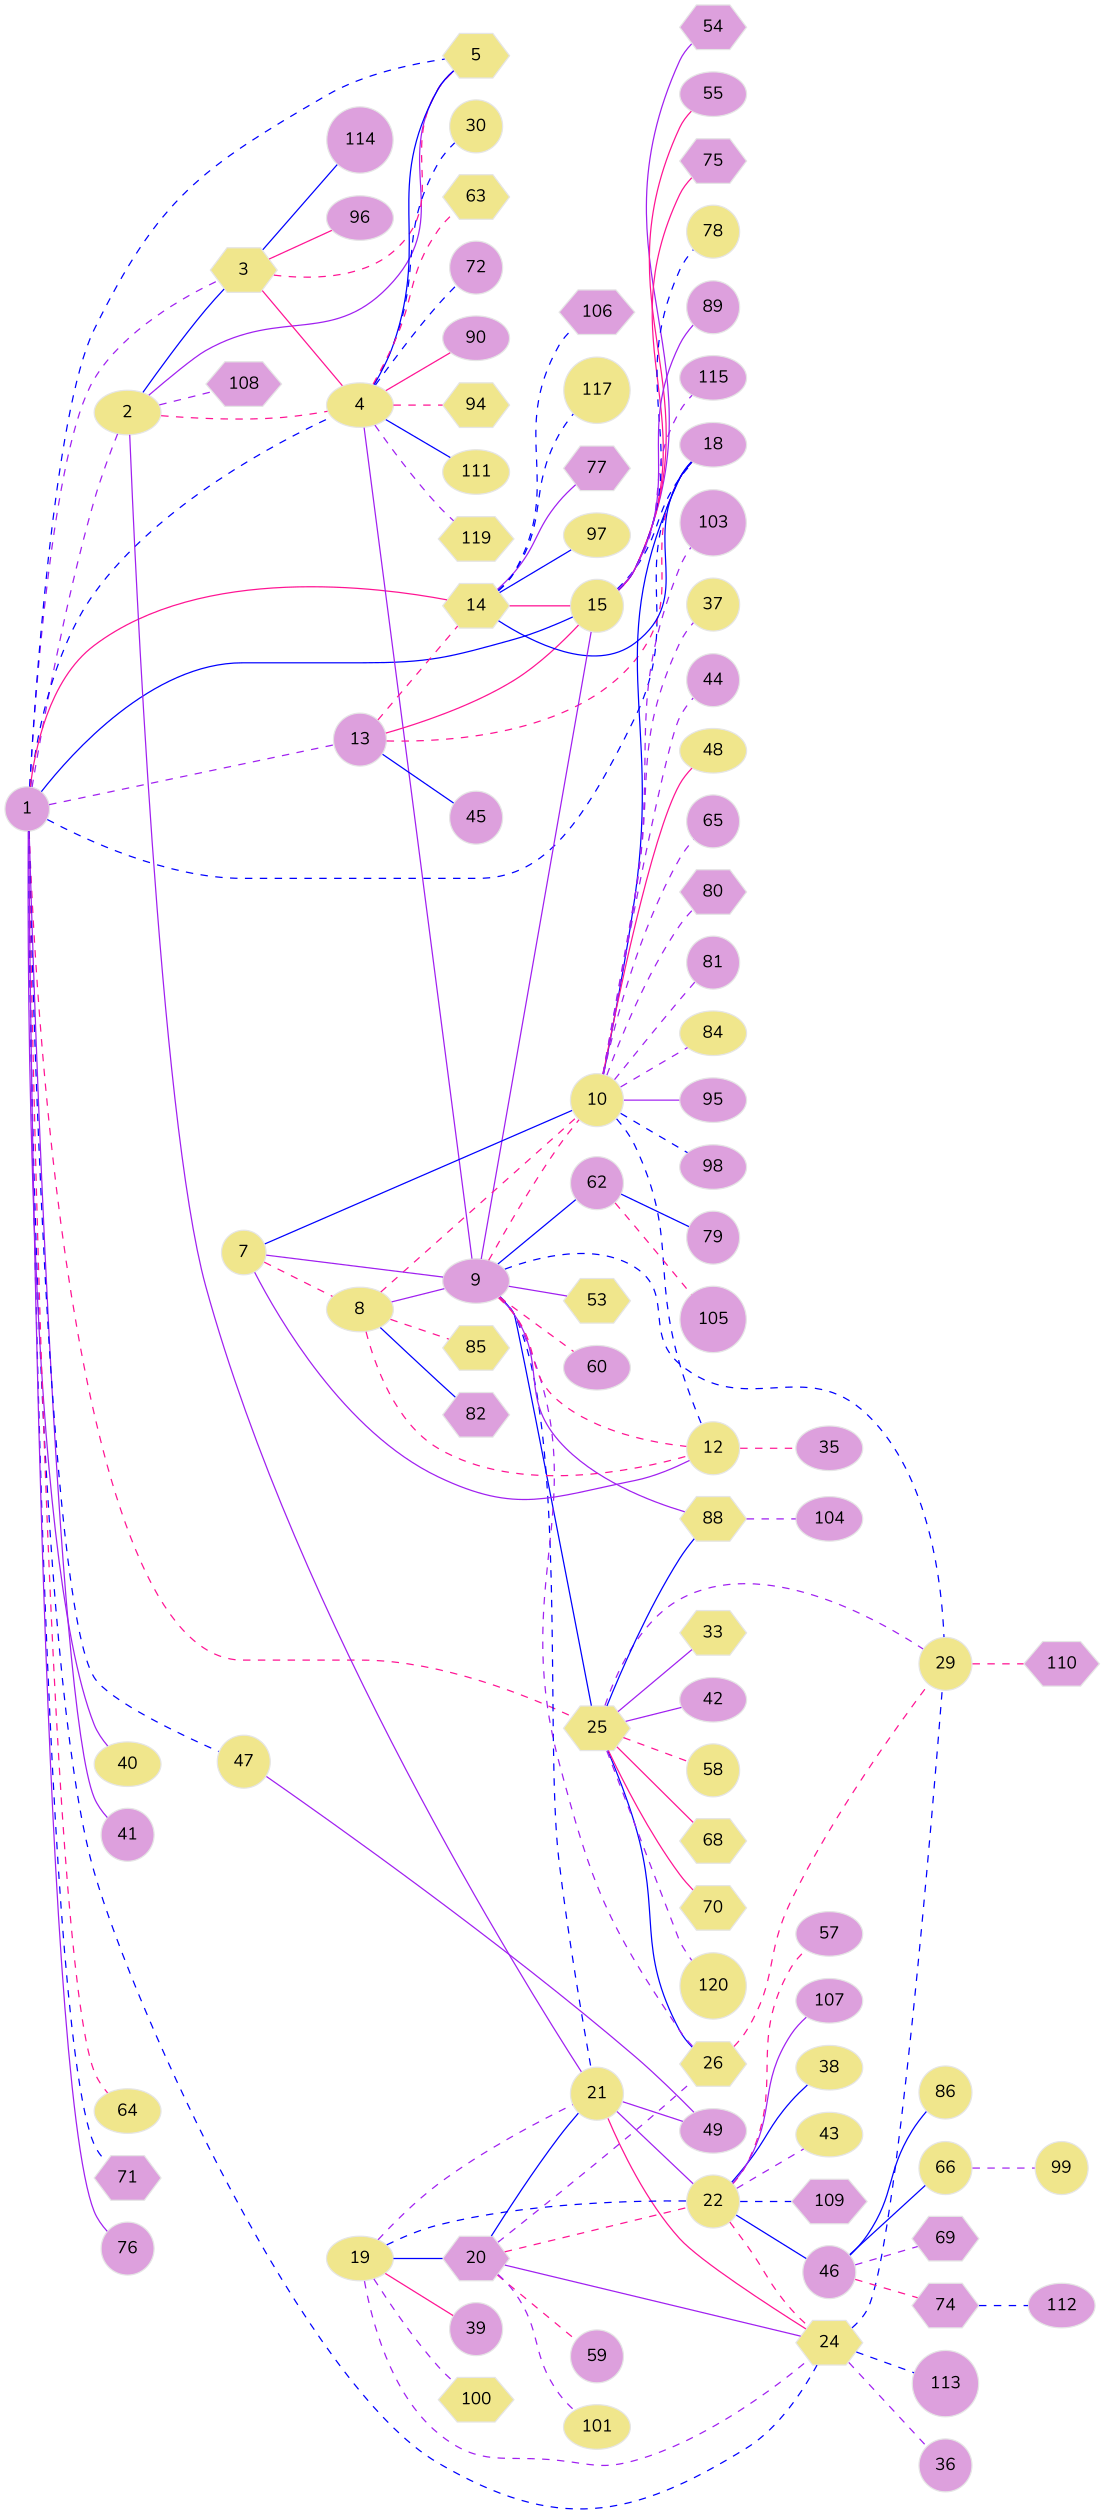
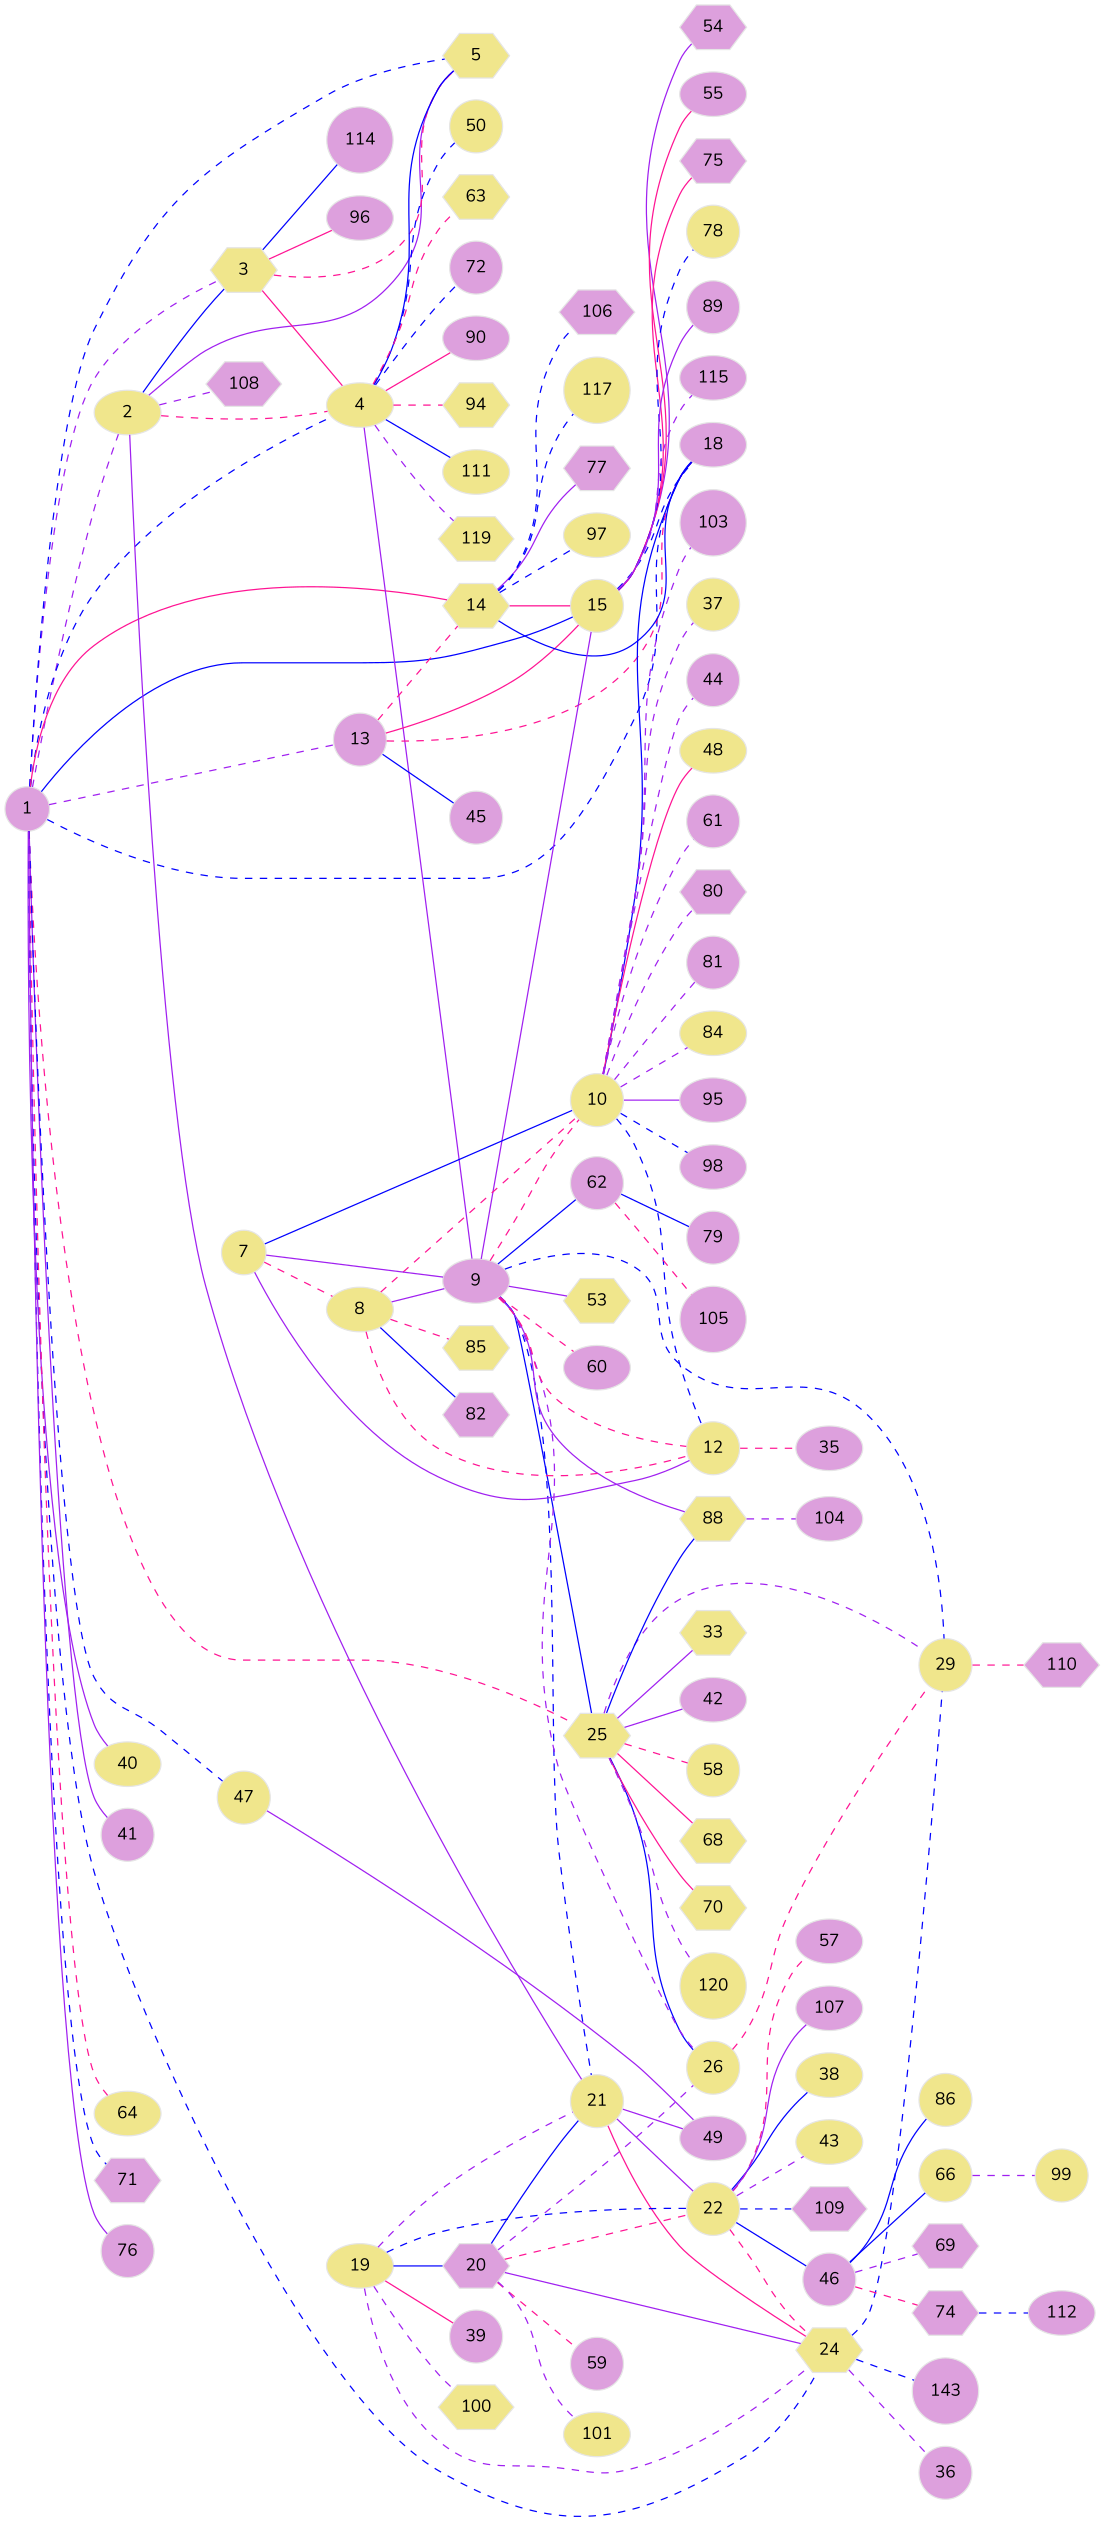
node "30": label "30" -> "50"
edge "97" -- "14": style solid -> dashed
node "65": label "65" -> "61"
node "26": shape hexagon -> circle
node "113": label "113" -> "143"
